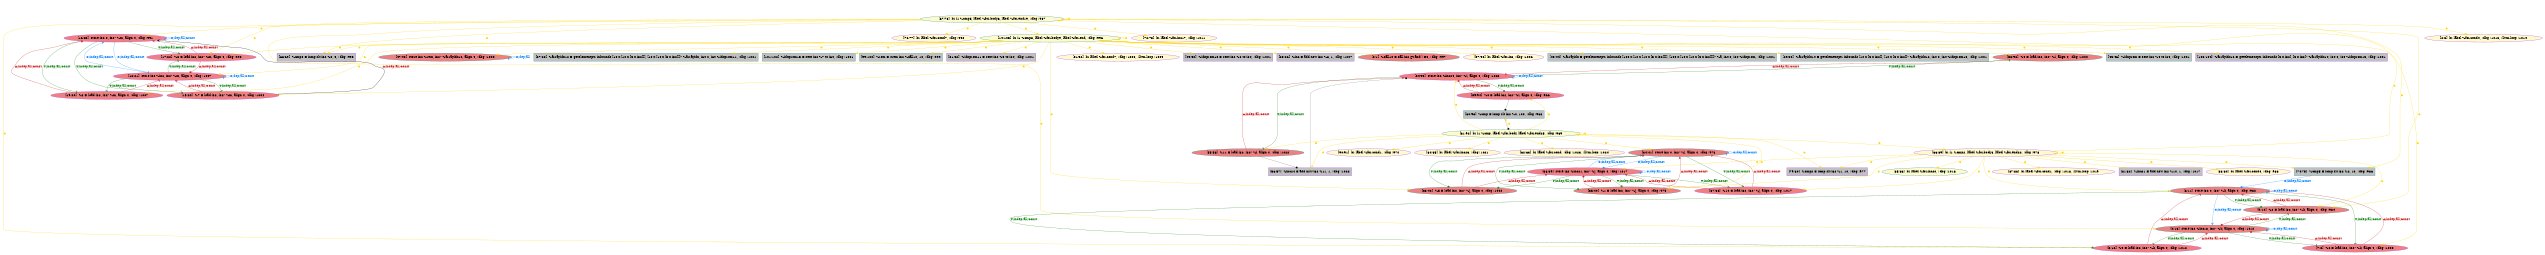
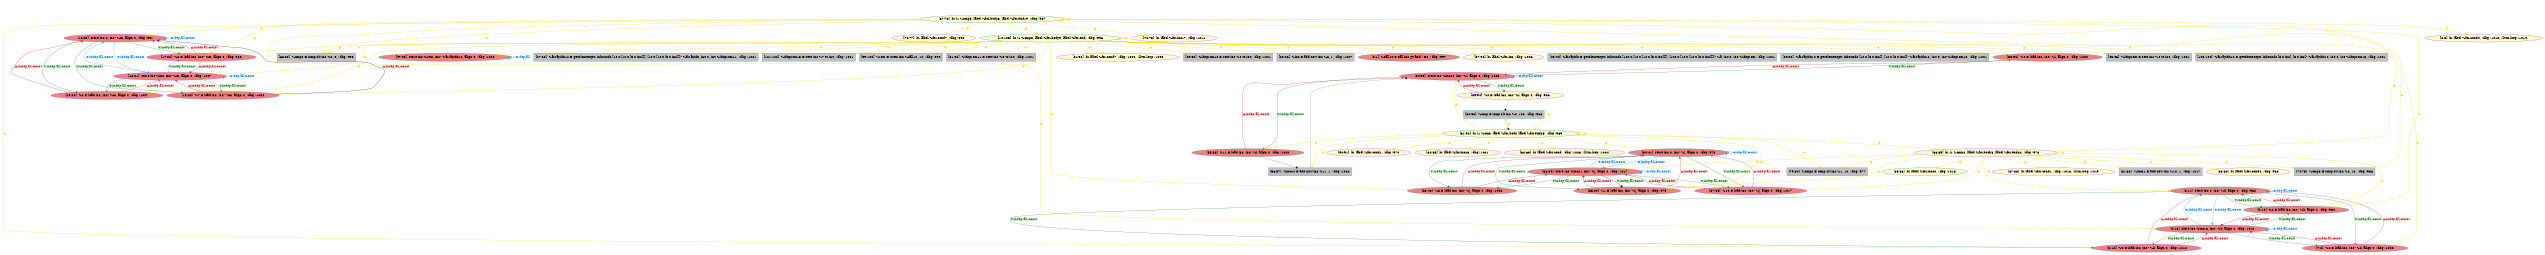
node "[59/94]  %0 = load i32, i32* %i, align 4, !dbg !966": fillcolor lightcoral -> lemonchiffon
node "[36/39]  store i32 %inc21, i32* %j, align 4, !dbg !1017": color purple -> teal
edge "[36/39]  store i32 %inc21, i32* %j, align 4, !dbg !1017" -> "[35/40]  %1 = load i32, i32* %j, align 4, !dbg !975": color forestgreen -> black
edge "[74/75]  %cmp5 = icmp slt i32 %2, 10, !dbg !986" -> "[6/11]  store i32 0, i32* %k, align 4, !dbg !982": now "[4/13]  store i32 %inc18, i32* %k, align 4, !dbg !1012" -> "[6/11]  store i32 0, i32* %k, align 4, !dbg !982"
